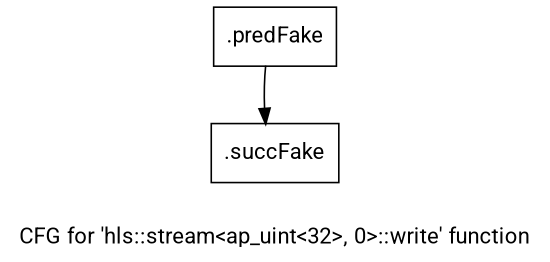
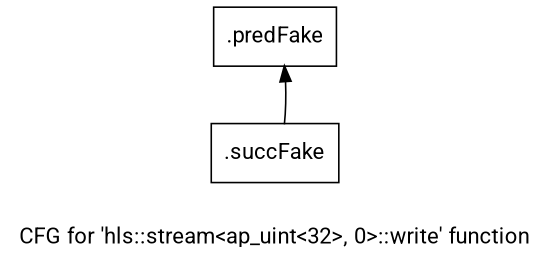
edge ".predFake" -> ".succFake": reversed
